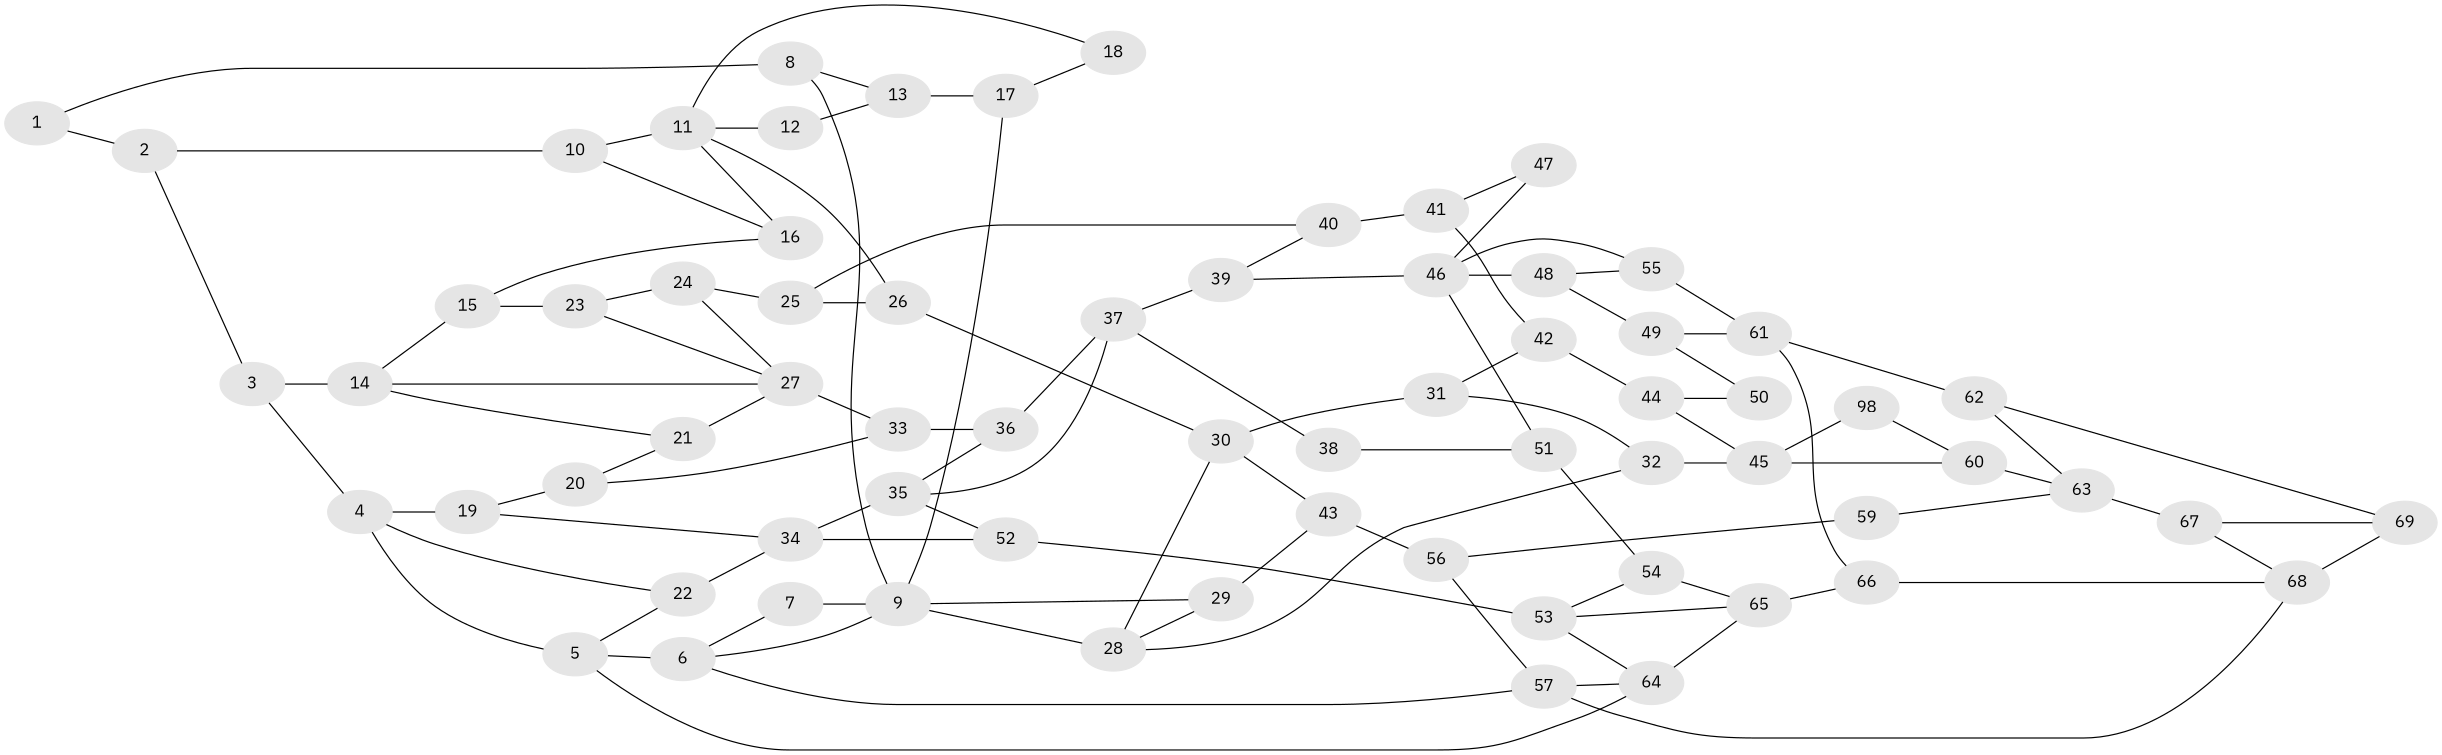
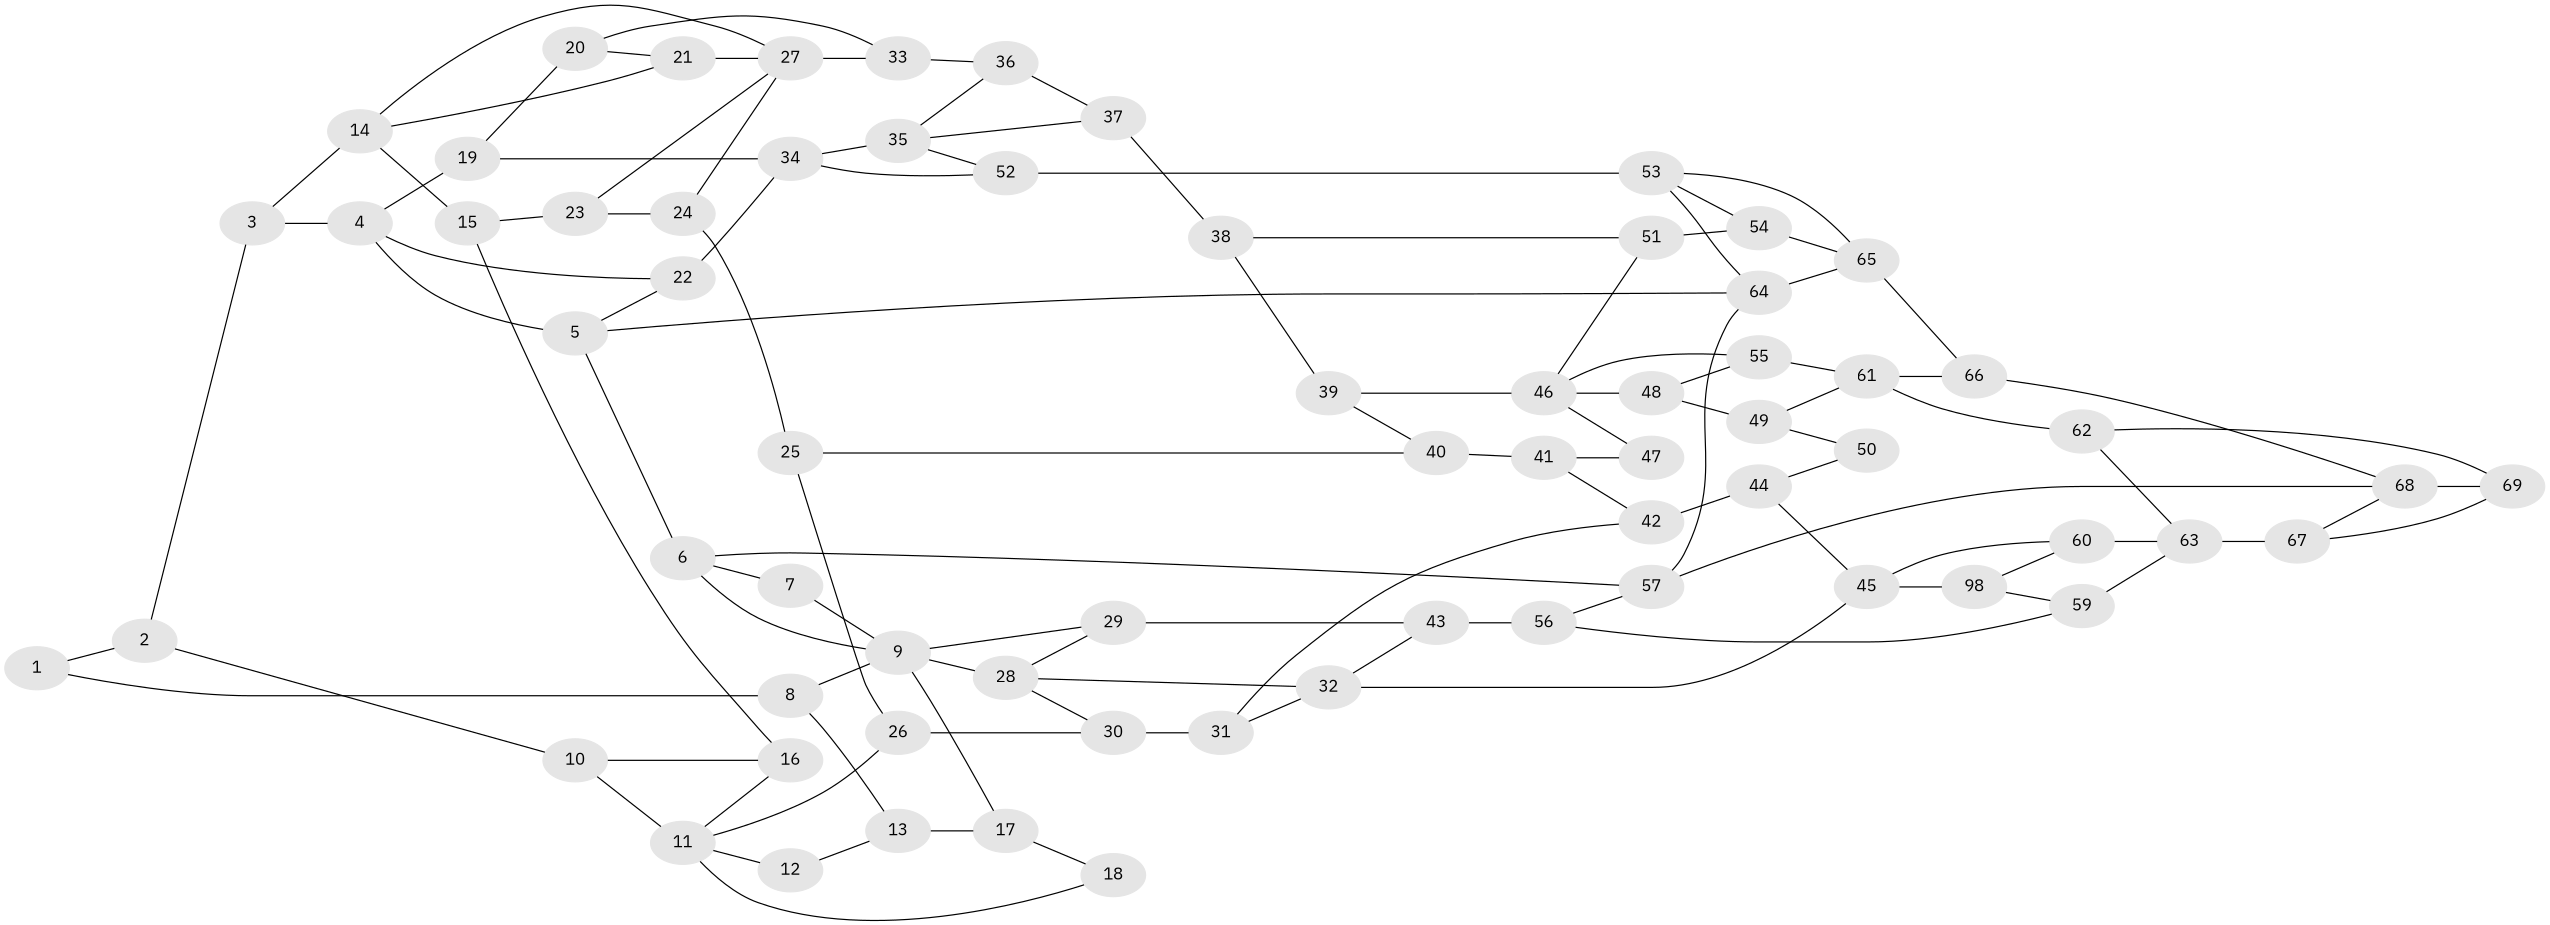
edge "39" -- "37": now "39" -- "38"
edge "30" -- "43": now "32" -- "43"
edge "98" -- "59": added
